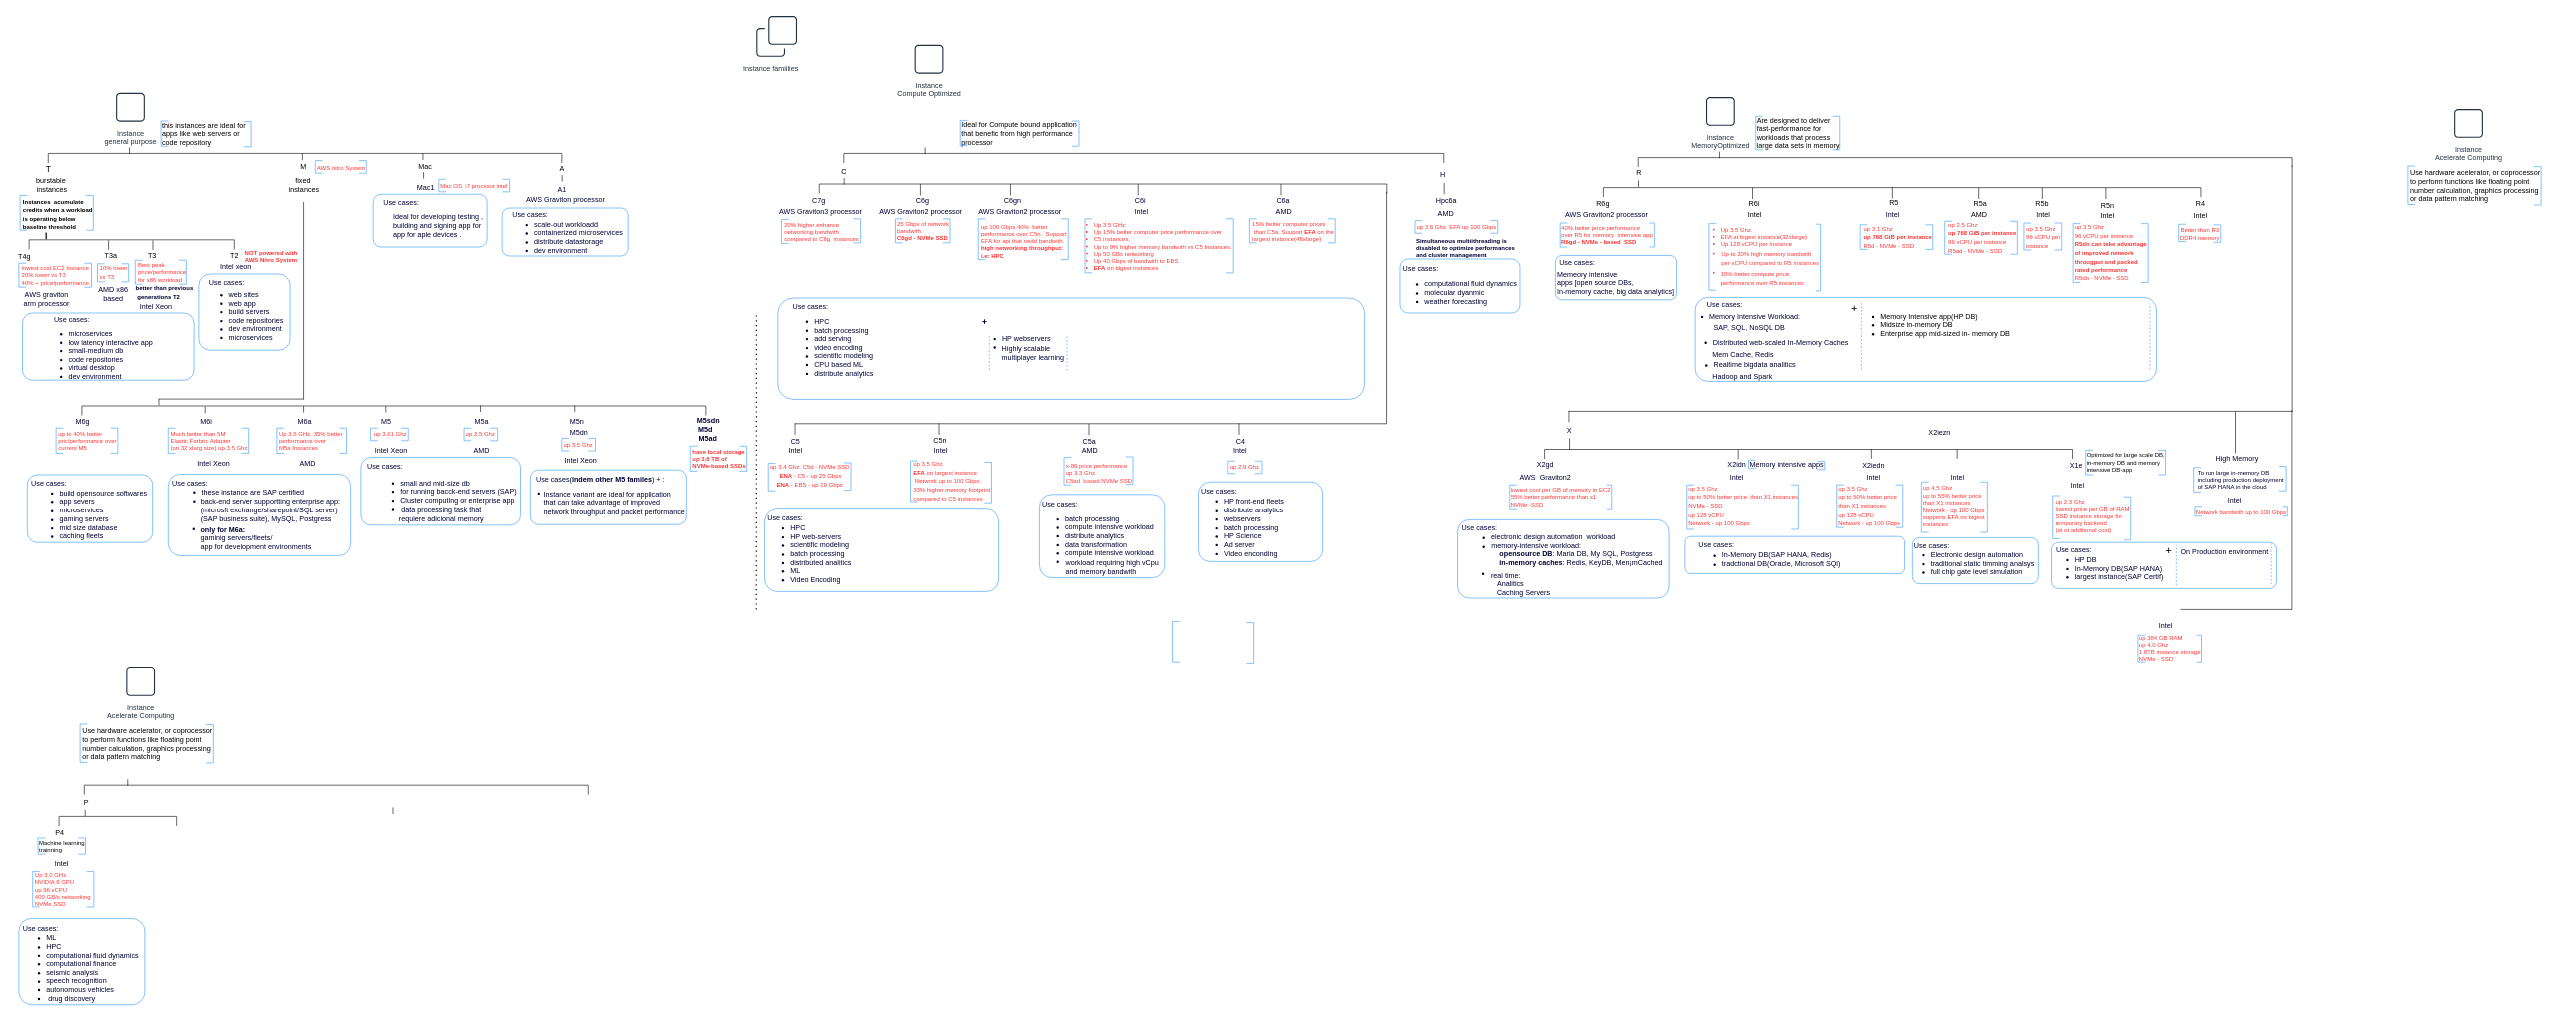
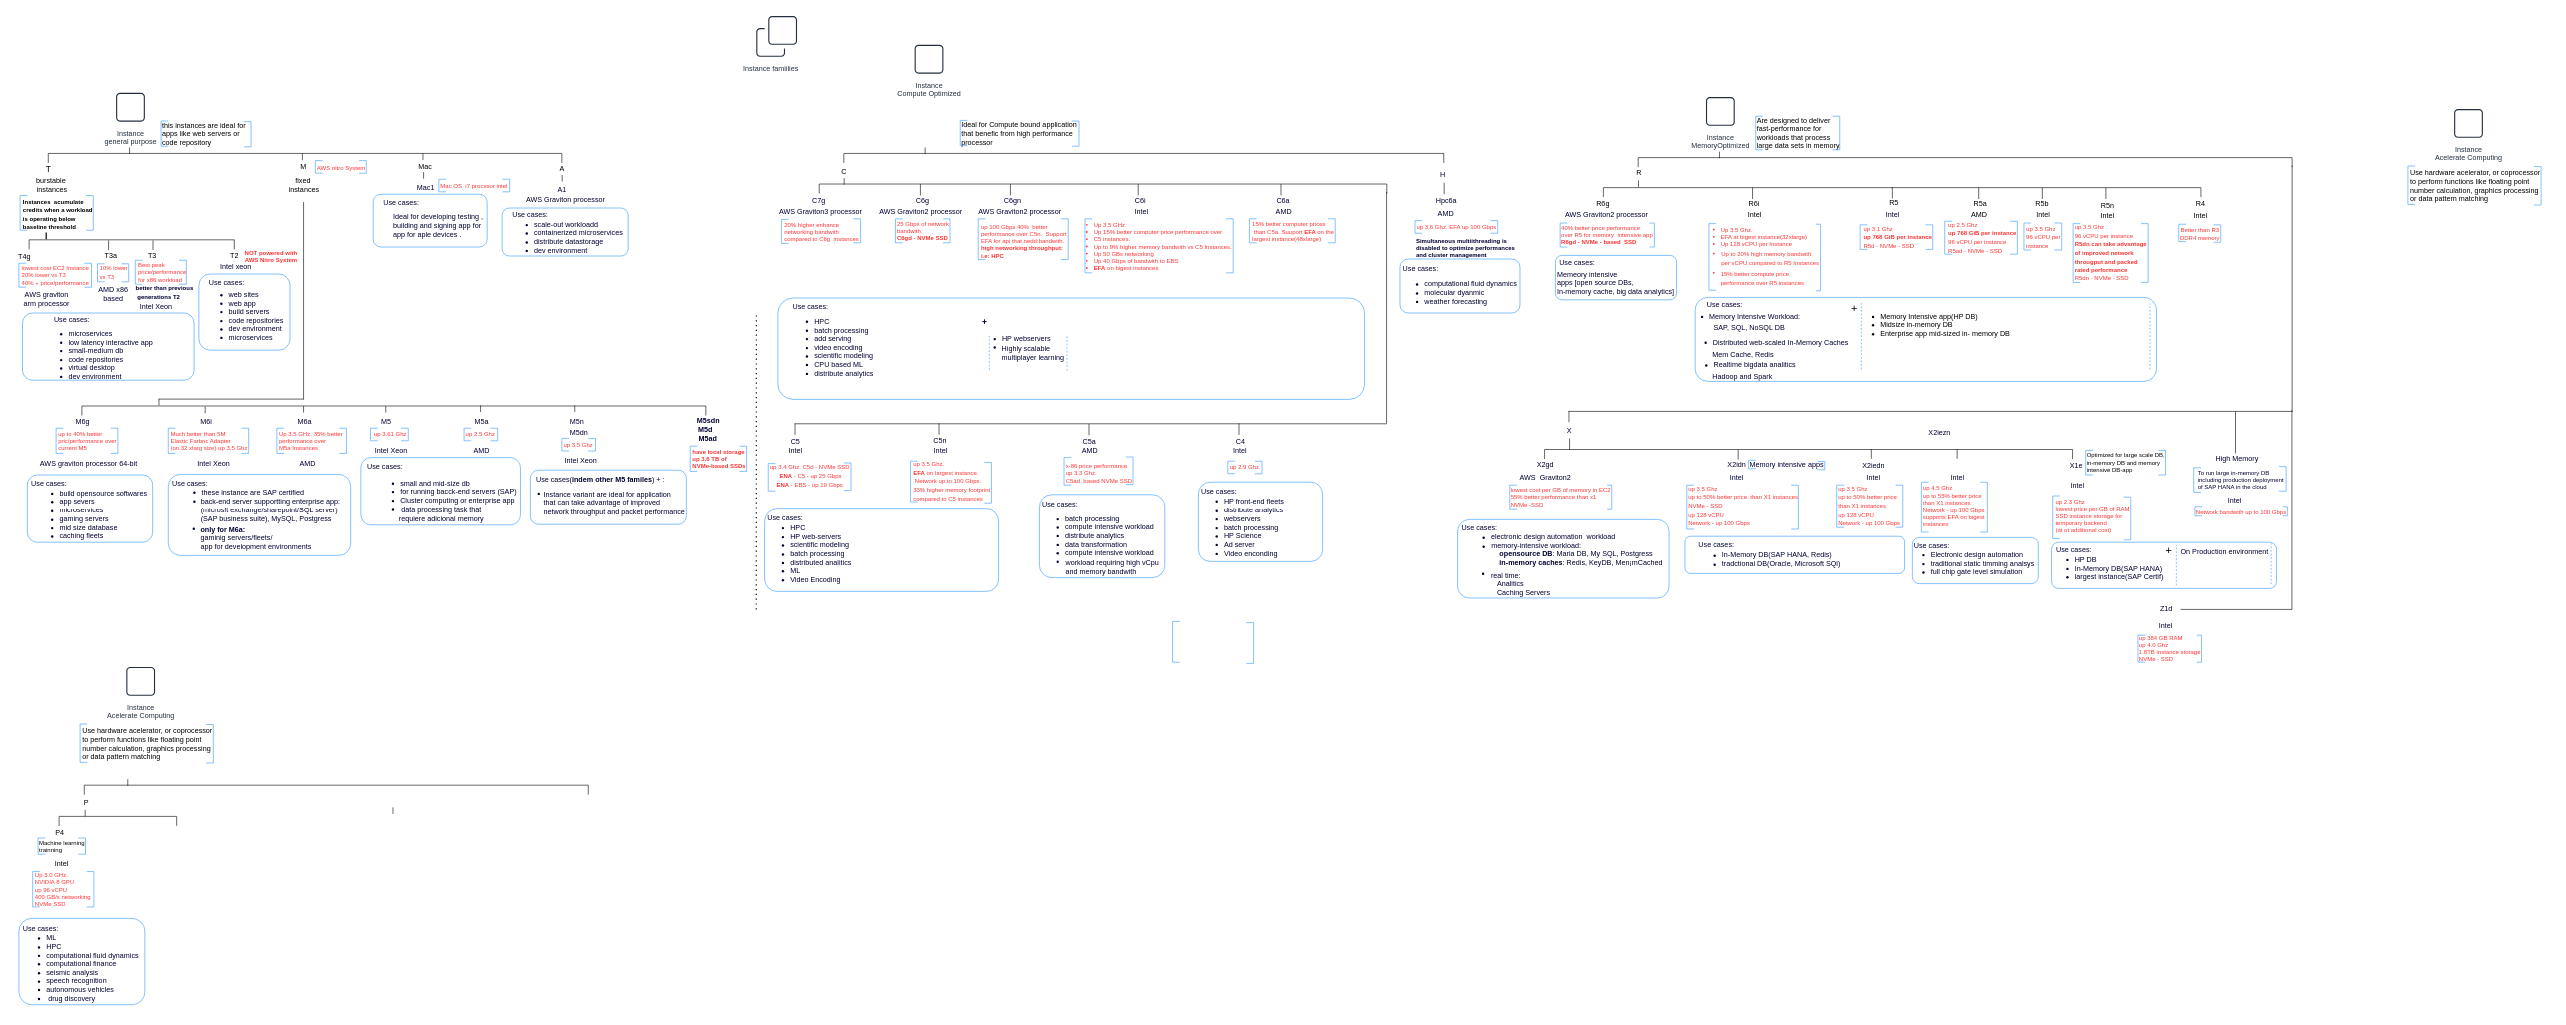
node "AWS graviton processor 64-bit": added
node "Z1d": added
